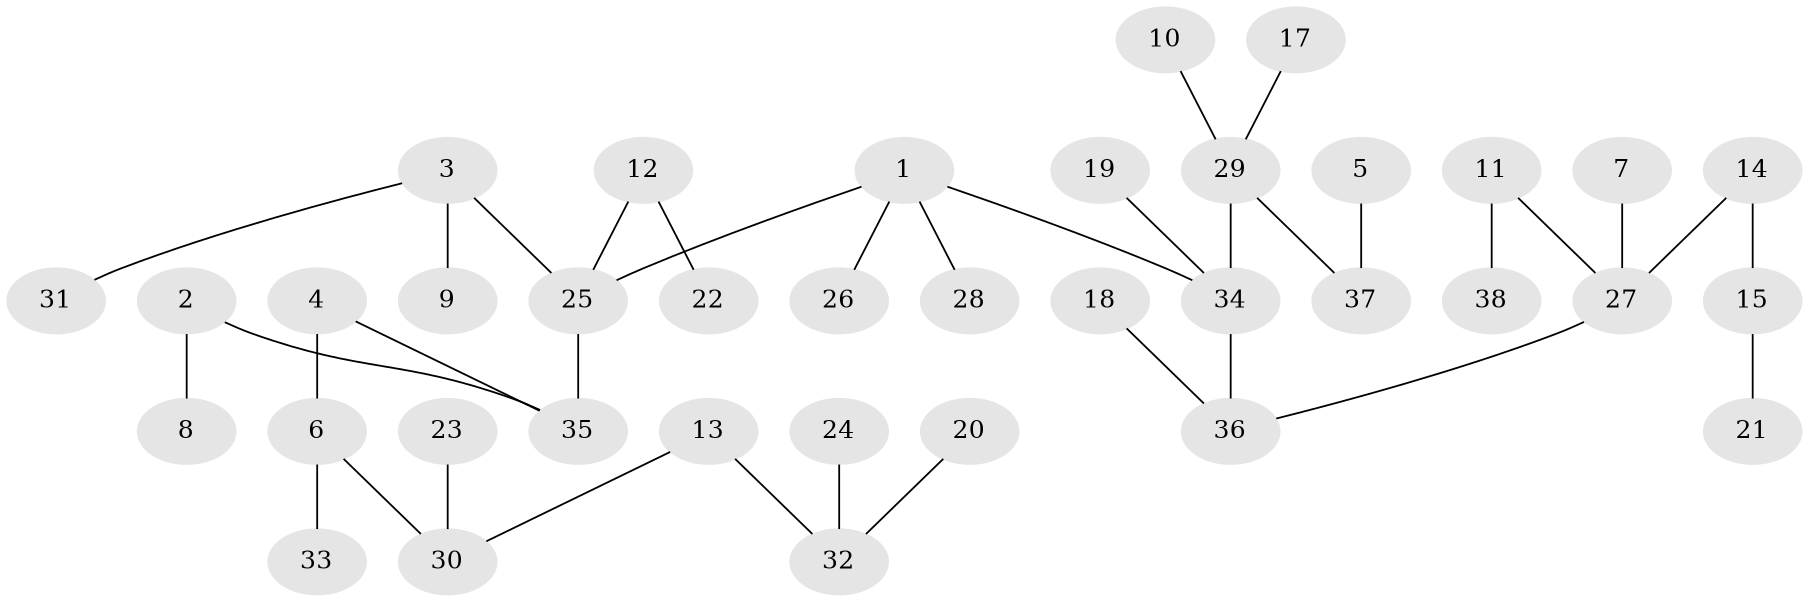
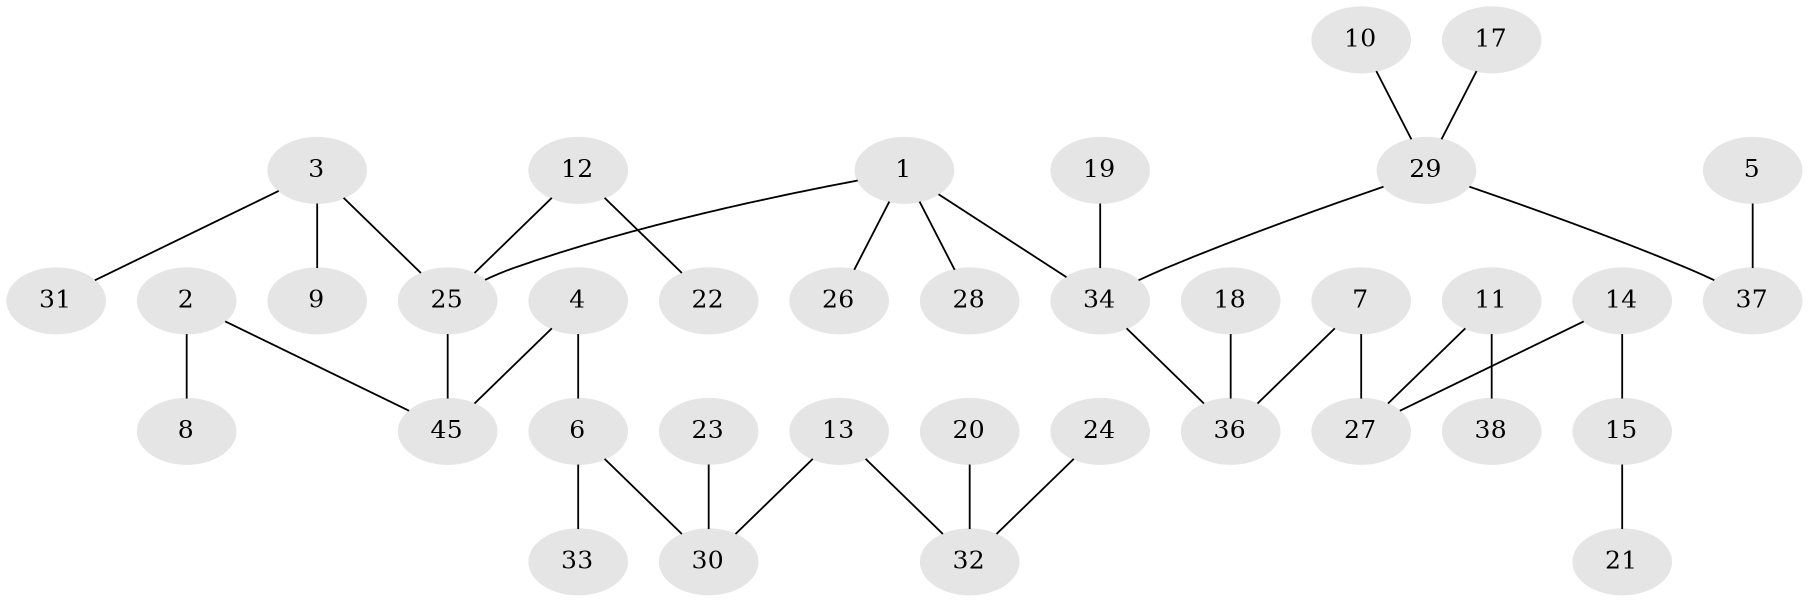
edge "27" -- "36": now "7" -- "36"
node "35": label "35" -> "45"
